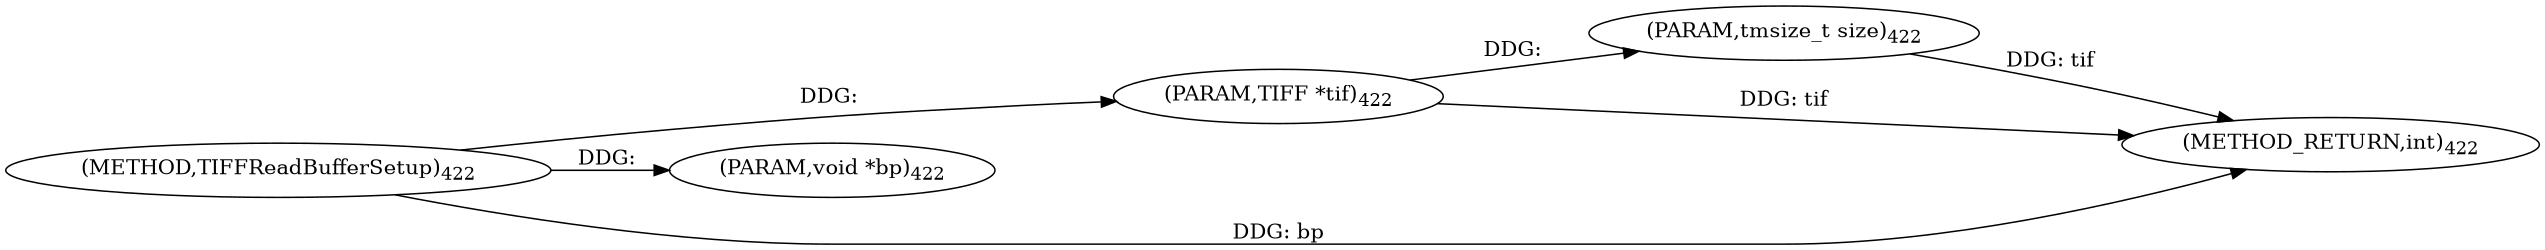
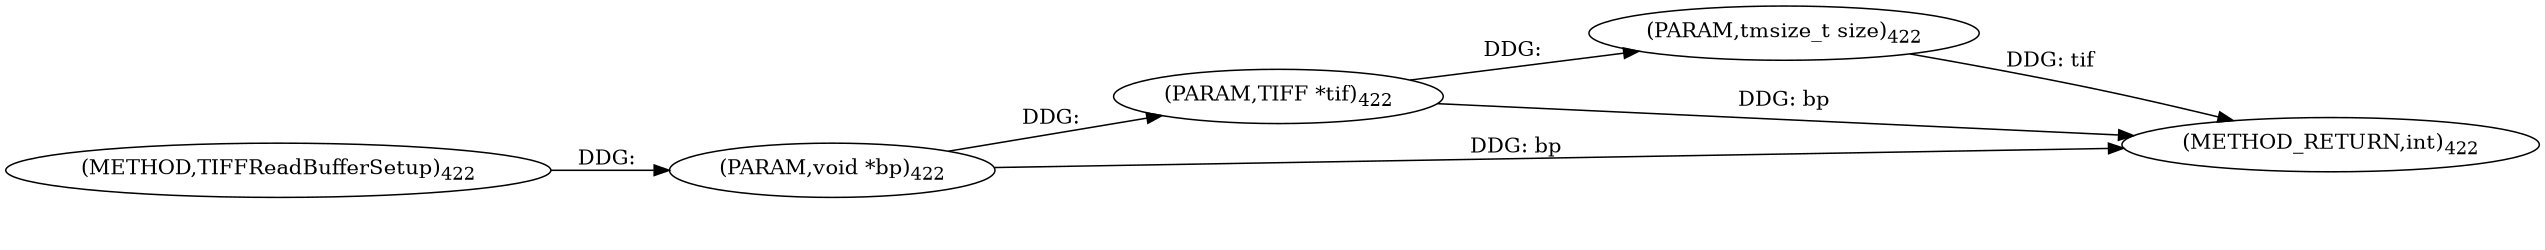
edge "(PARAM,TIFF *tif)" -> "(METHOD_RETURN,int)": label "DDG: tif" -> "DDG: bp"
edge "(METHOD,TIFFReadBufferSetup)" -> "(PARAM,TIFF *tif)": now "(PARAM,void *bp)" -> "(PARAM,TIFF *tif)"
edge "(METHOD,TIFFReadBufferSetup)" -> "(METHOD_RETURN,int)": now "(PARAM,void *bp)" -> "(METHOD_RETURN,int)"
